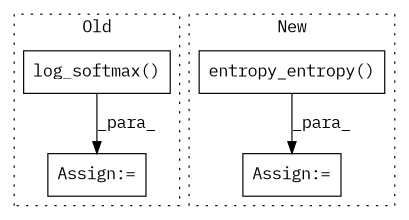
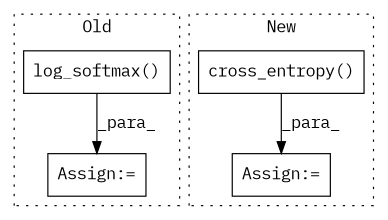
node "entropy_entropy()": label "entropy_entropy()" -> "cross_entropy()"
